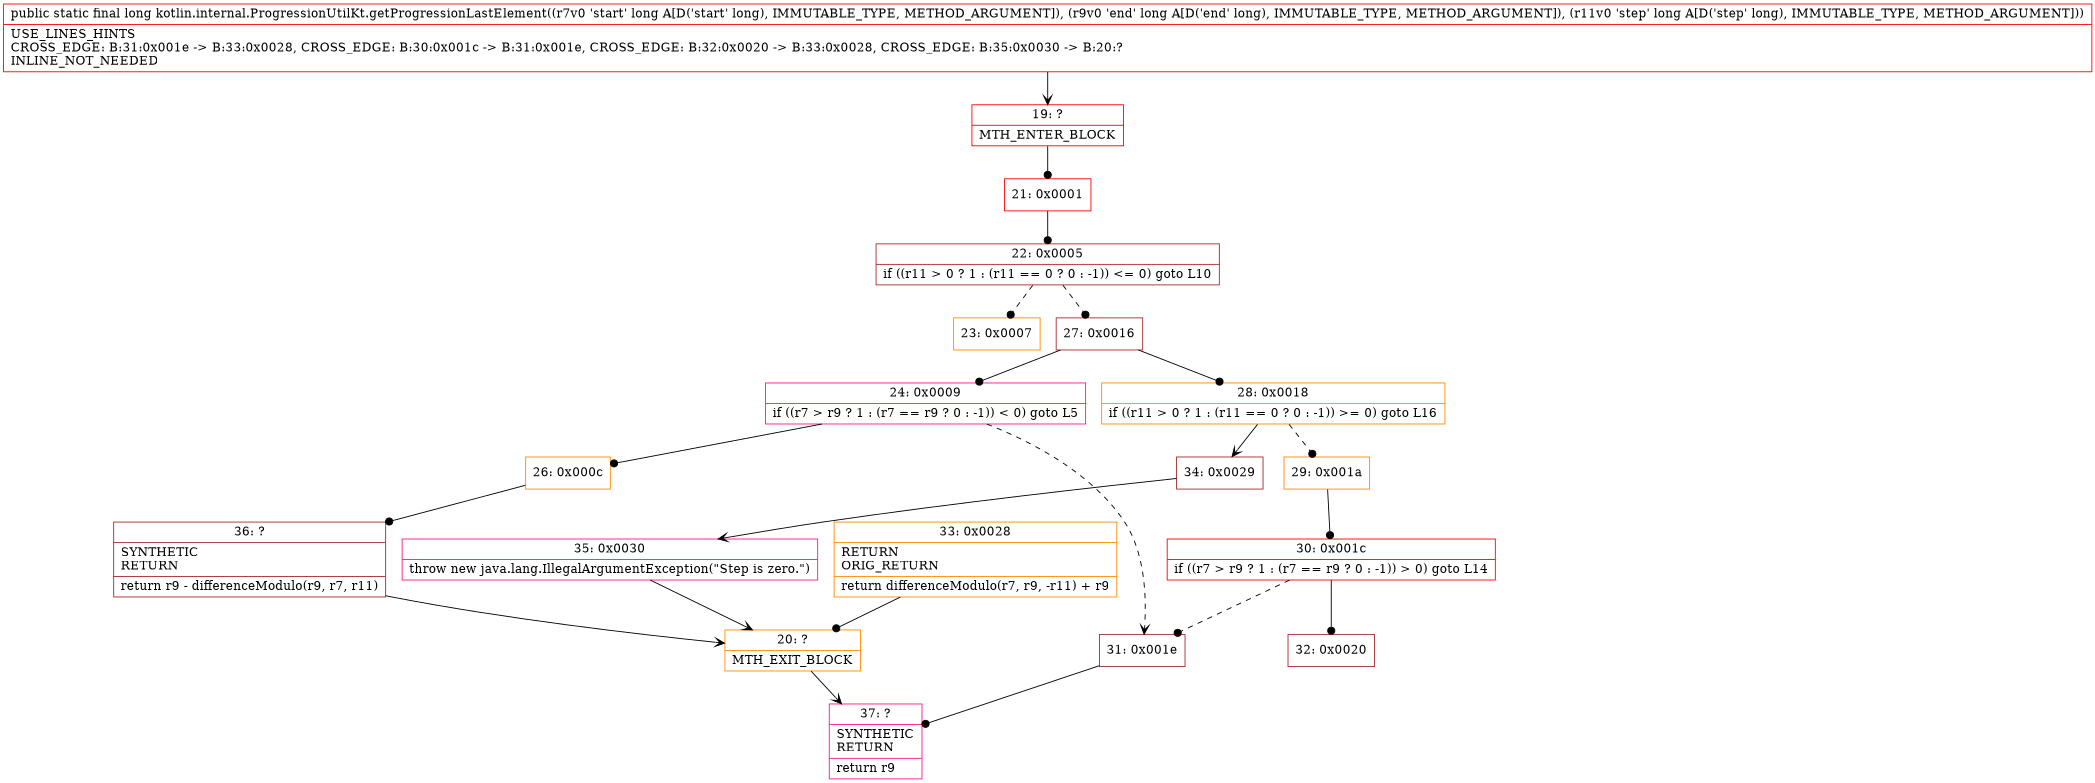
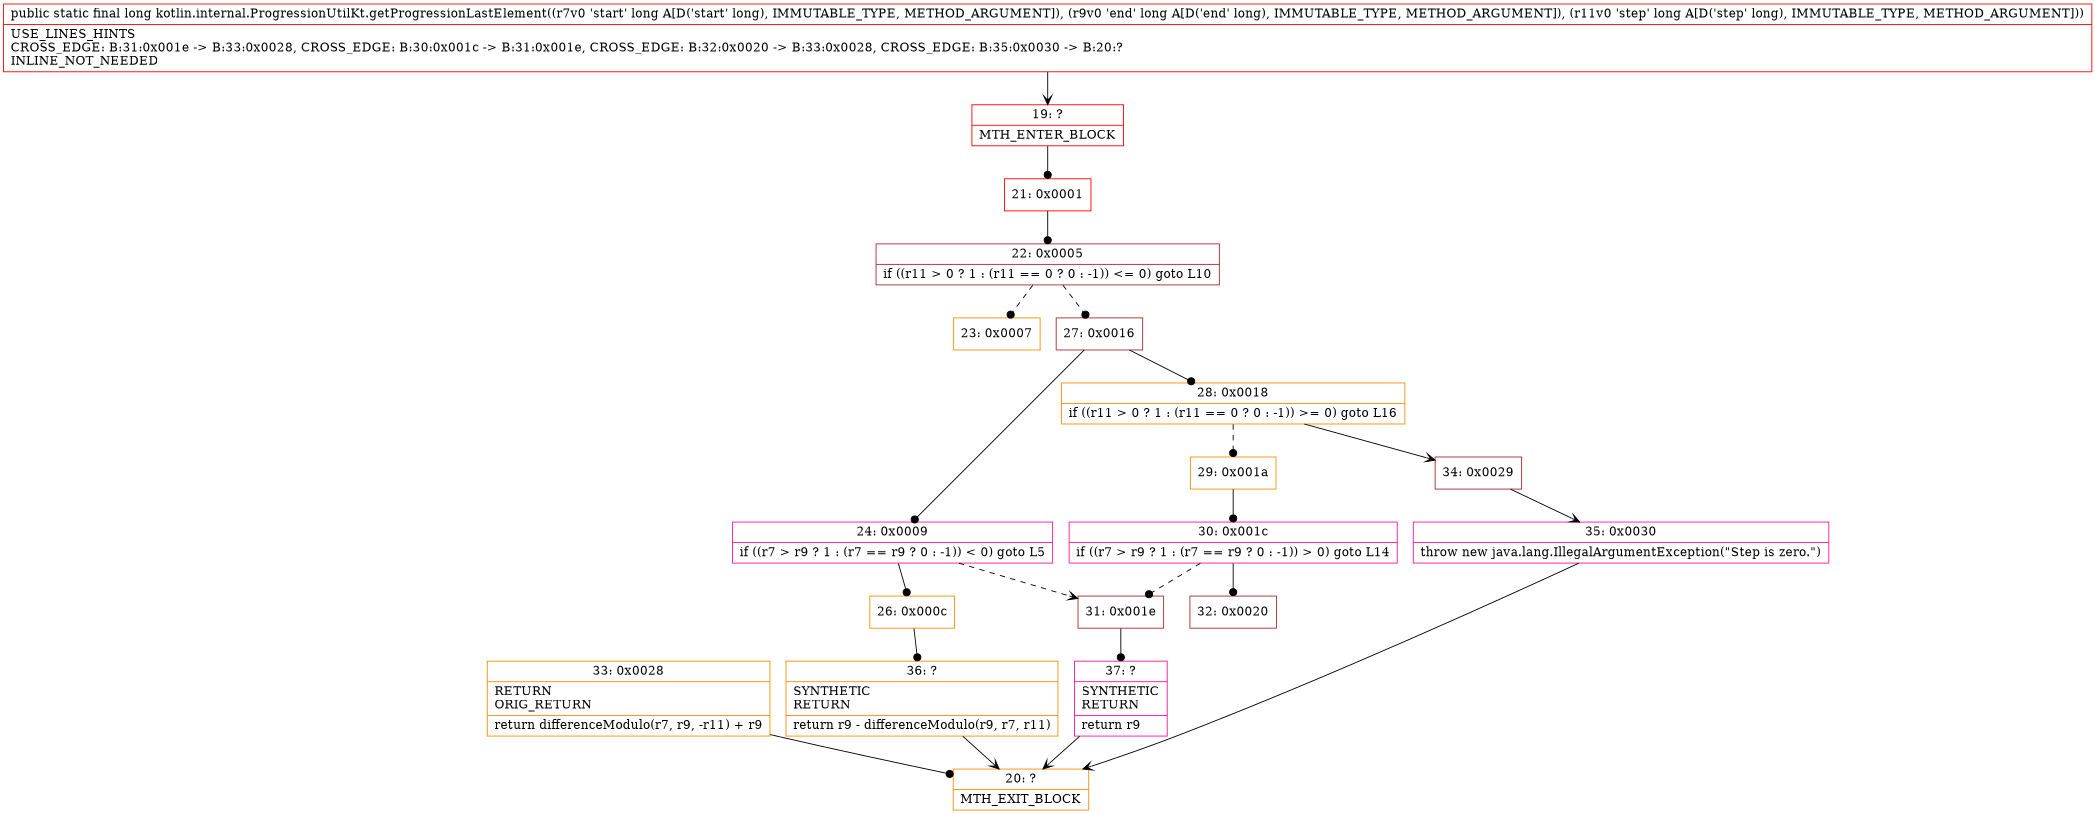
node "36: ?": color brown -> darkorange
node "30: 0x001c": color red -> deeppink
edge "20: ?" -> "37: ?": reversed
